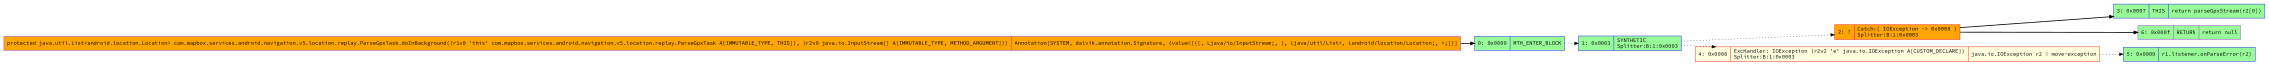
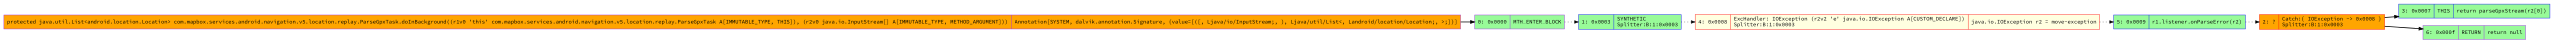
edge "1: 0x0003" -> "2: ?": now "5: 0x0009" -> "2: ?"
node "0: 0x0000": color blue -> purple
